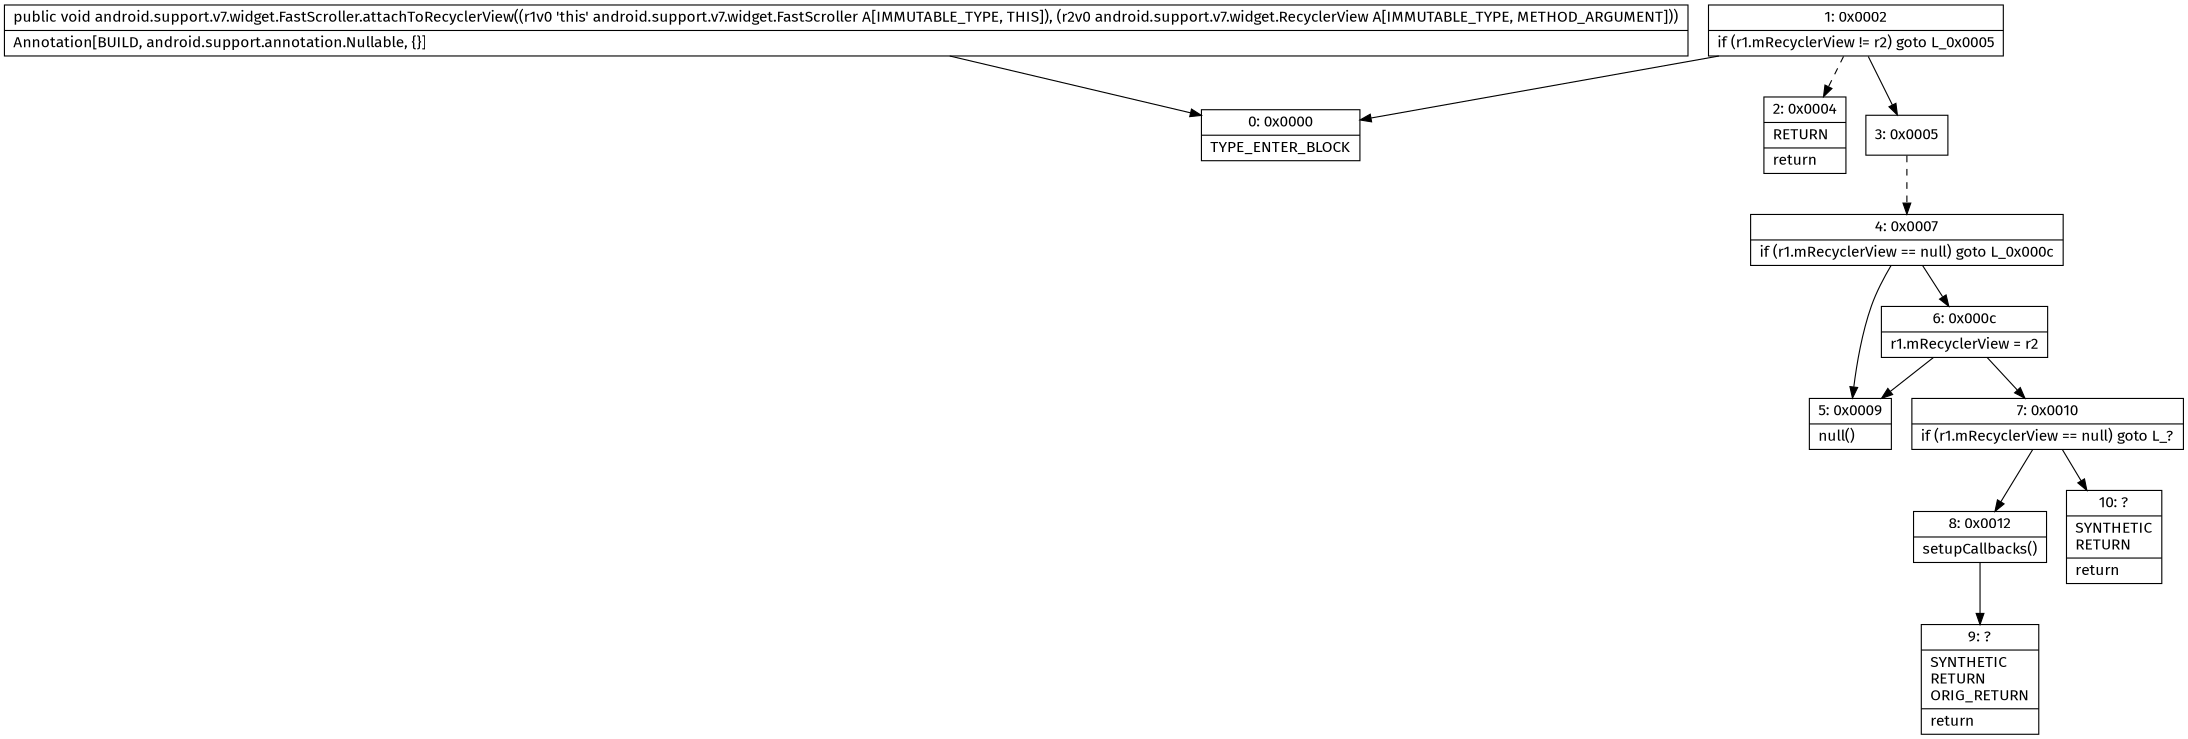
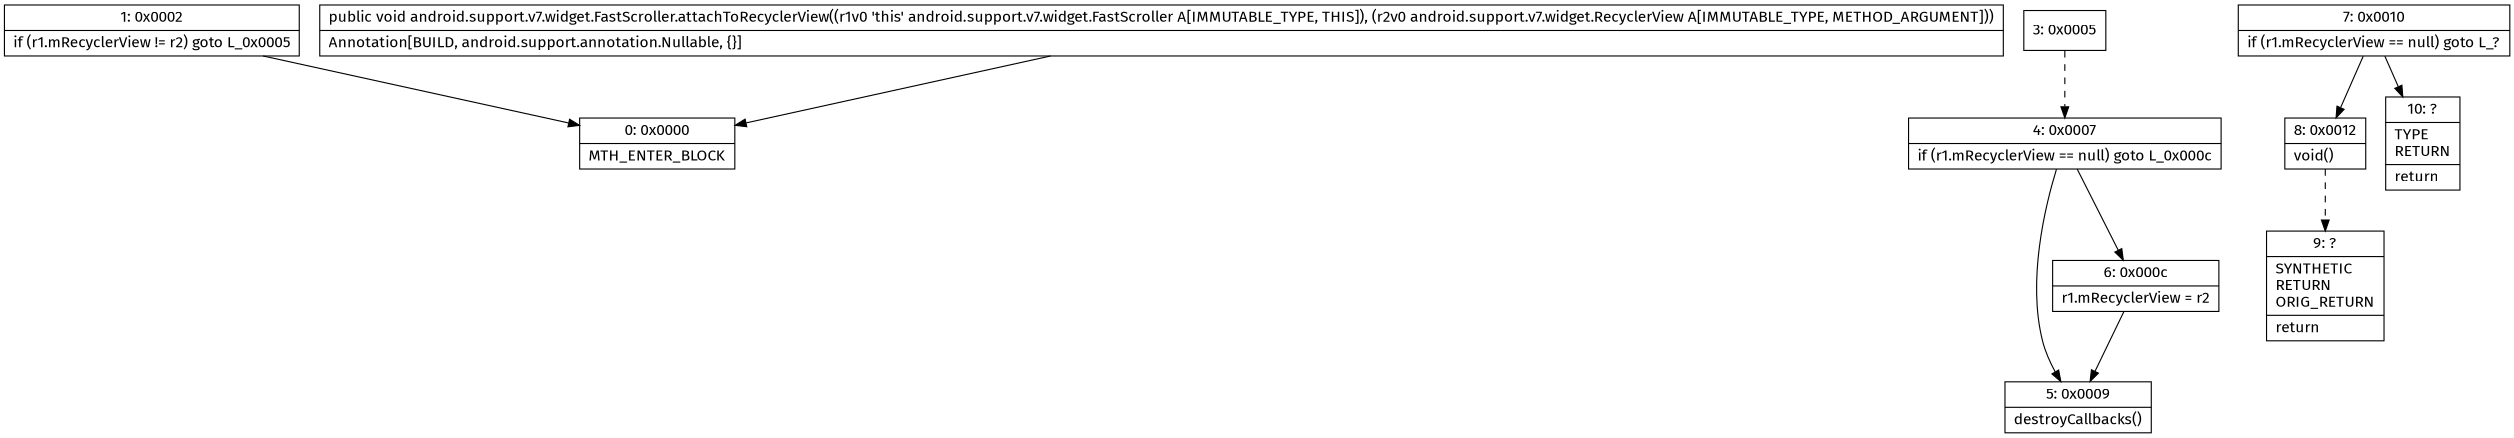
edge "1: 0x0002" -> "3: 0x0005": removed
node "2: 0x0004": removed
node "0: 0x0000": text "TYPE_ENTER_BLOCK" -> "MTH_ENTER_BLOCK"
edge "6: 0x000c" -> "7: 0x0010": removed
node "5: 0x0009": text "null()" -> "destroyCallbacks()"
node "10: ?": text "SYNTHETIC" -> "TYPE"
node "8: 0x0012": text "setupCallbacks()" -> "void()"
edge "8: 0x0012" -> "9: ?": style solid -> dashed
